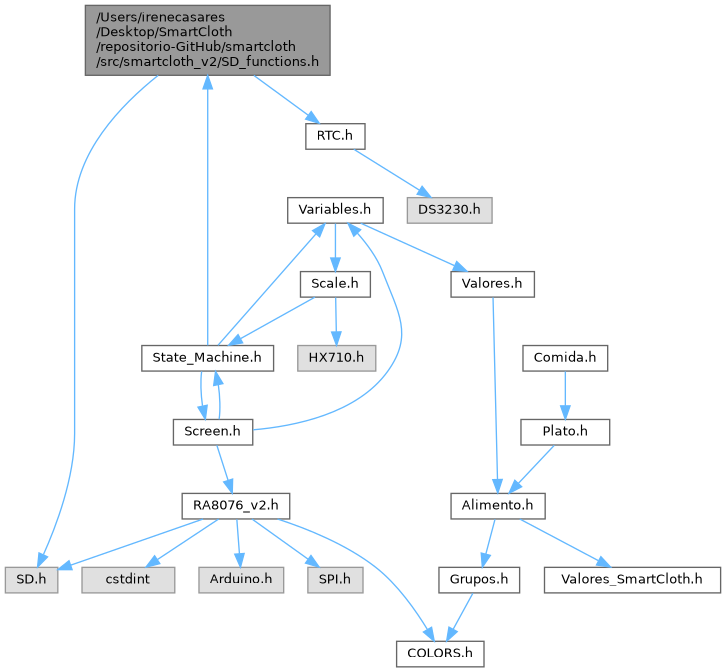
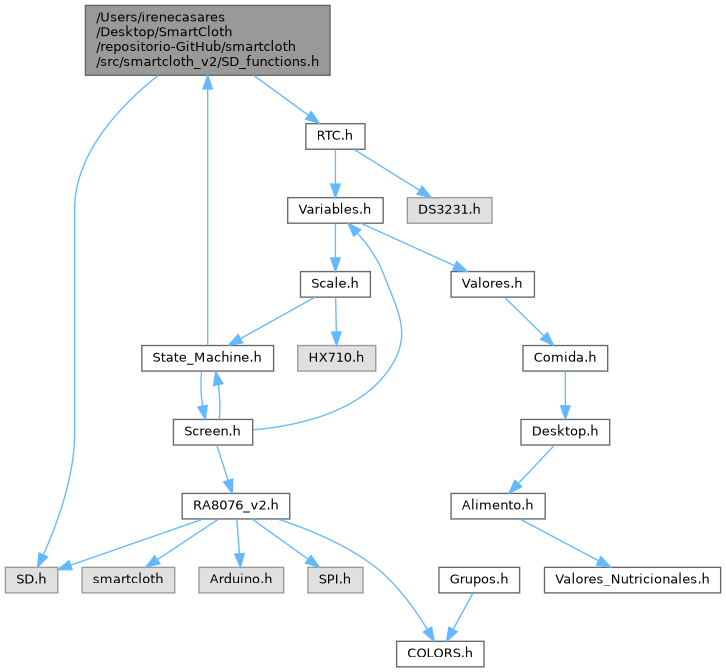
node "DS3230.h": label "DS3230.h" -> "DS3231.h"
edge "State_Machine.h" -> "Variables.h": now "RTC.h" -> "Variables.h"
edge "Valores.h" -> "Alimento.h": now "Valores.h" -> "Comida.h"
node "Plato.h": label "Plato.h" -> "Desktop.h"
edge "Alimento.h" -> "Grupos.h": removed
node "cstdint": label "cstdint" -> "smartcloth"
node "Valores_SmartCloth.h": label "Valores_SmartCloth.h" -> "Valores_Nutricionales.h"
